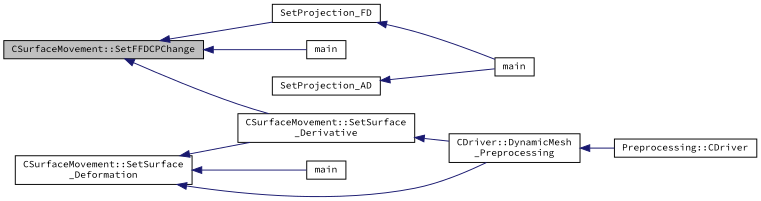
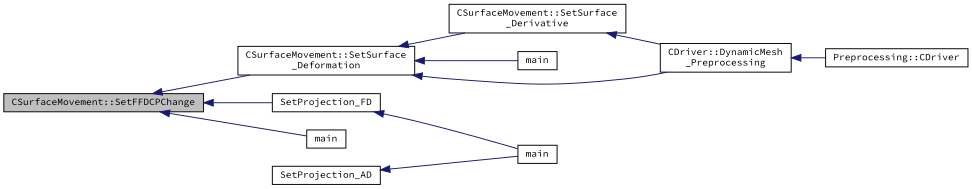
edge "CSurfaceMovement::SetSurface _Derivative" -> "CSurfaceMovement::SetFFDCPChange": now "CSurfaceMovement::SetSurface _Deformation" -> "CSurfaceMovement::SetFFDCPChange"
